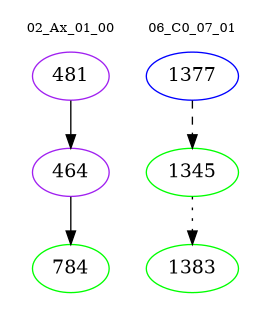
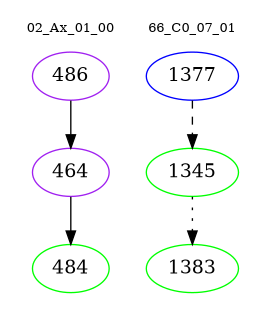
cluster "06_C0_07_01": label "06_C0_07_01" -> "66_C0_07_01"
node "481": label "481" -> "486"
node "784": label "784" -> "484"
